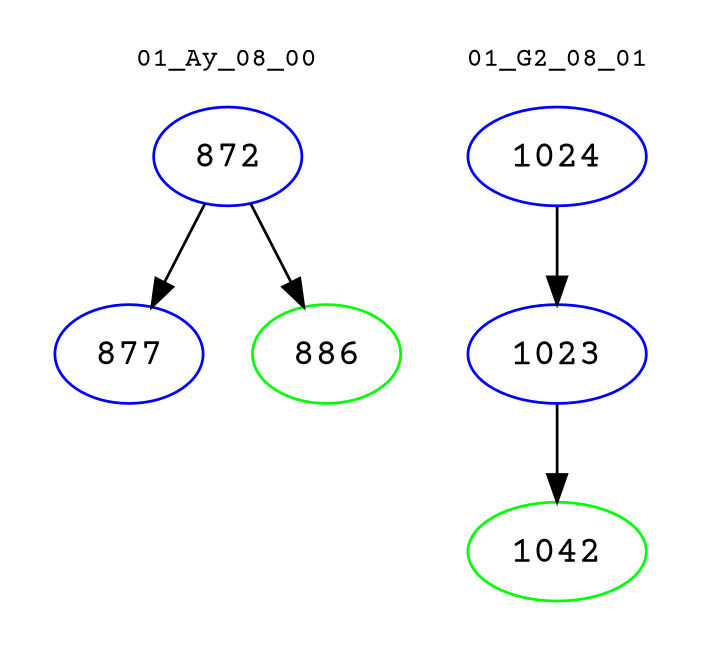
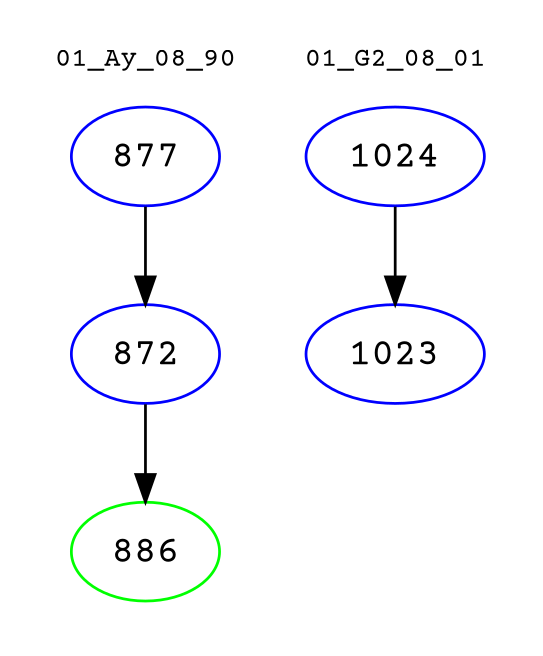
cluster "01_Ay_08_00": label "01_Ay_08_00" -> "01_Ay_08_90"
edge "872" -> "877": reversed
node "1042": removed
